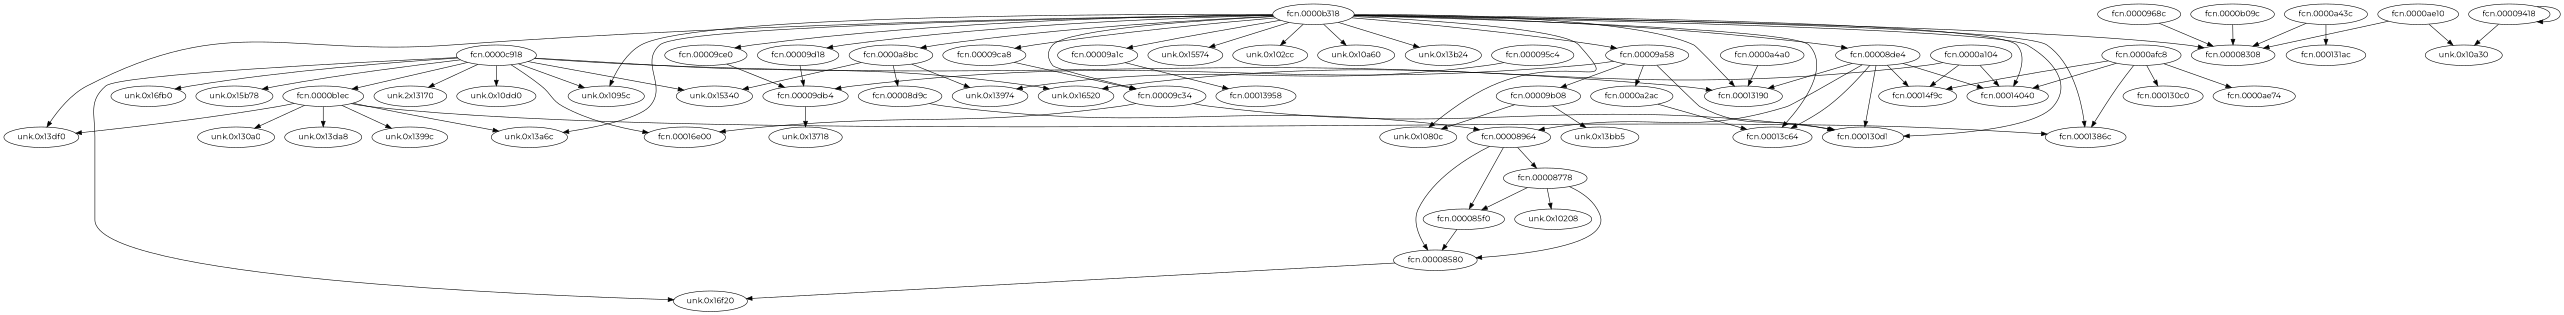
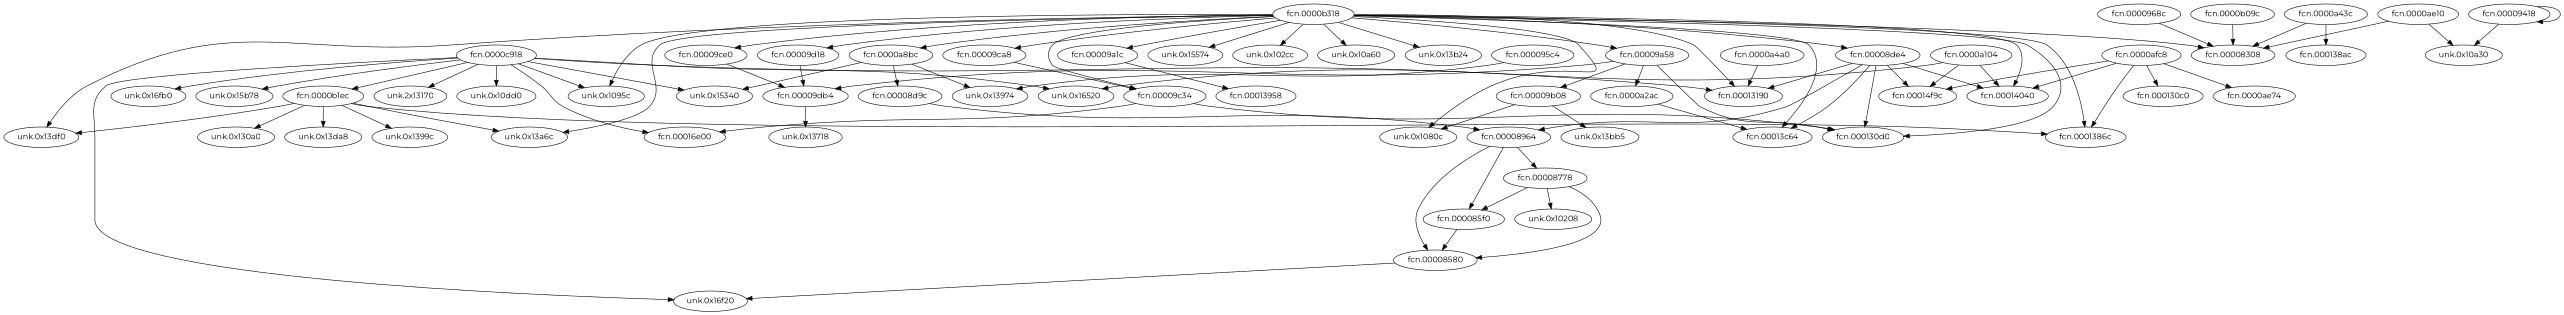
node "fcn.000131ac": label "fcn.000131ac" -> "fcn.000138ac"
node "fcn.000130d1": label "fcn.000130d1" -> "fcn.000130d0"
